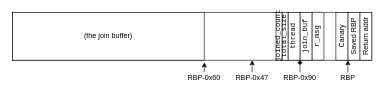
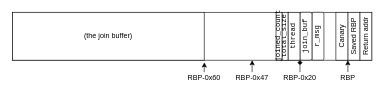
node "join_buf": shape rectangle -> rounded rectangle
node "RBP-0x90": label "RBP-0x90" -> "RBP-0x20"
